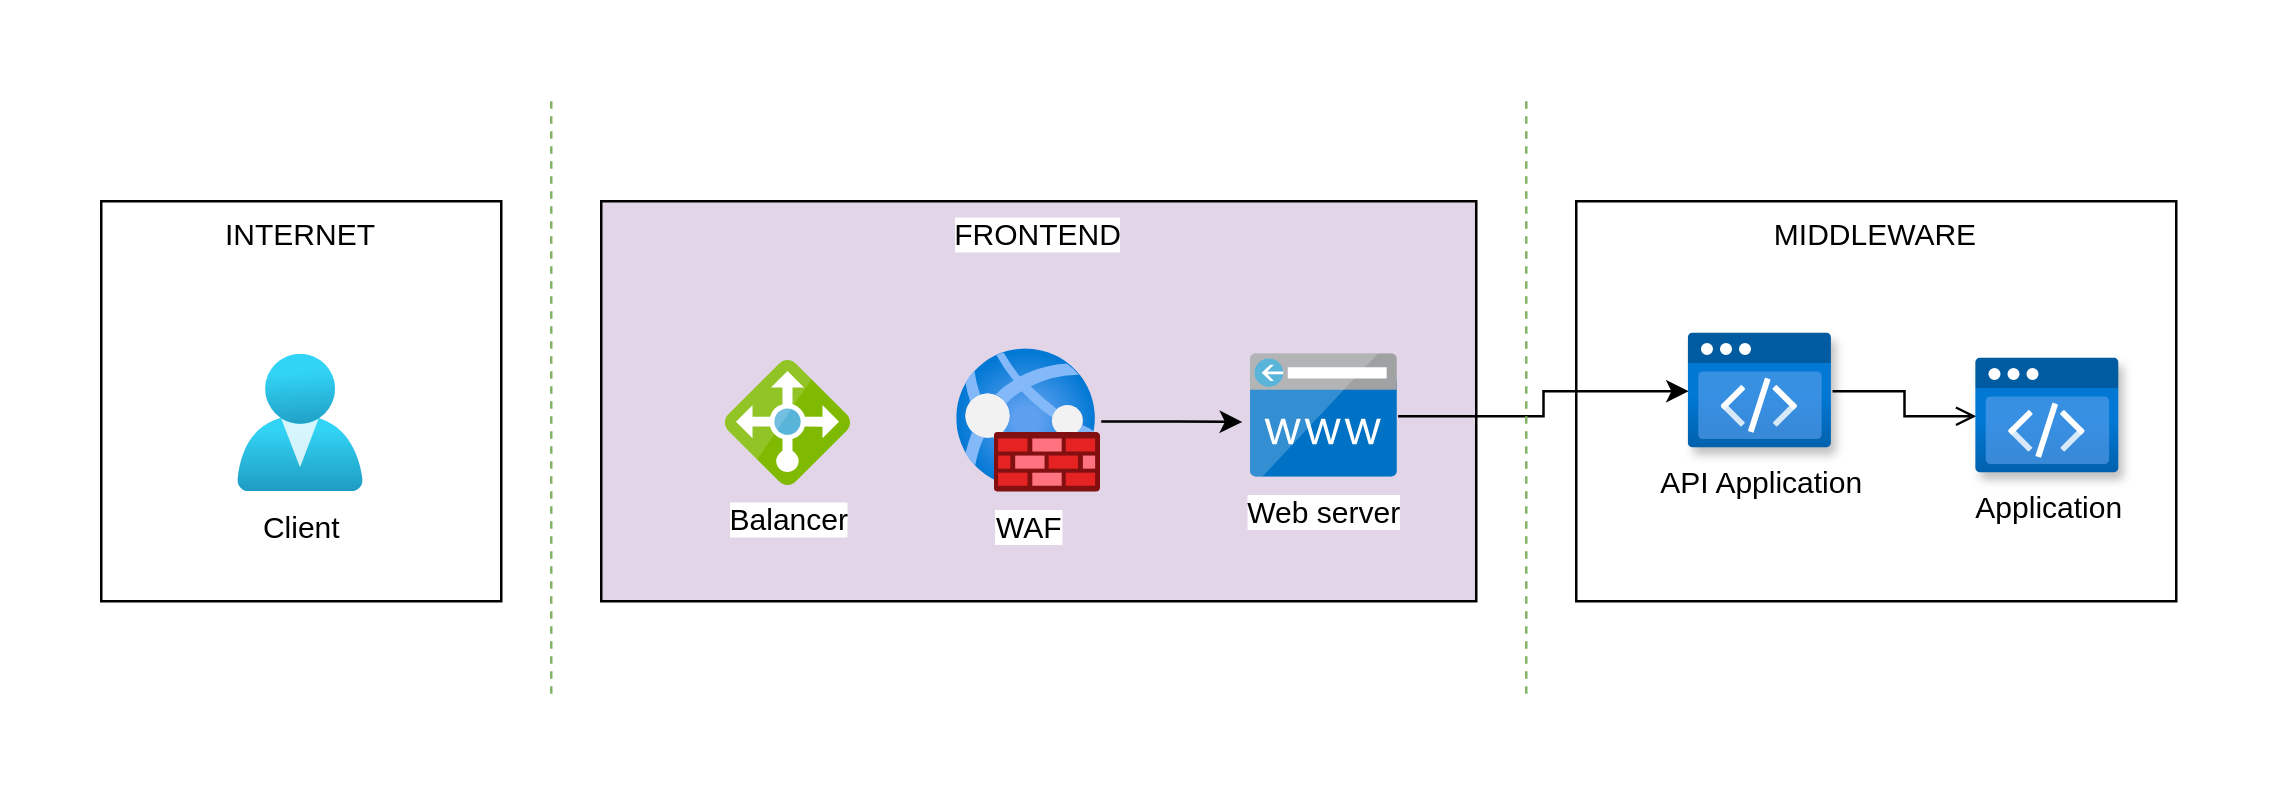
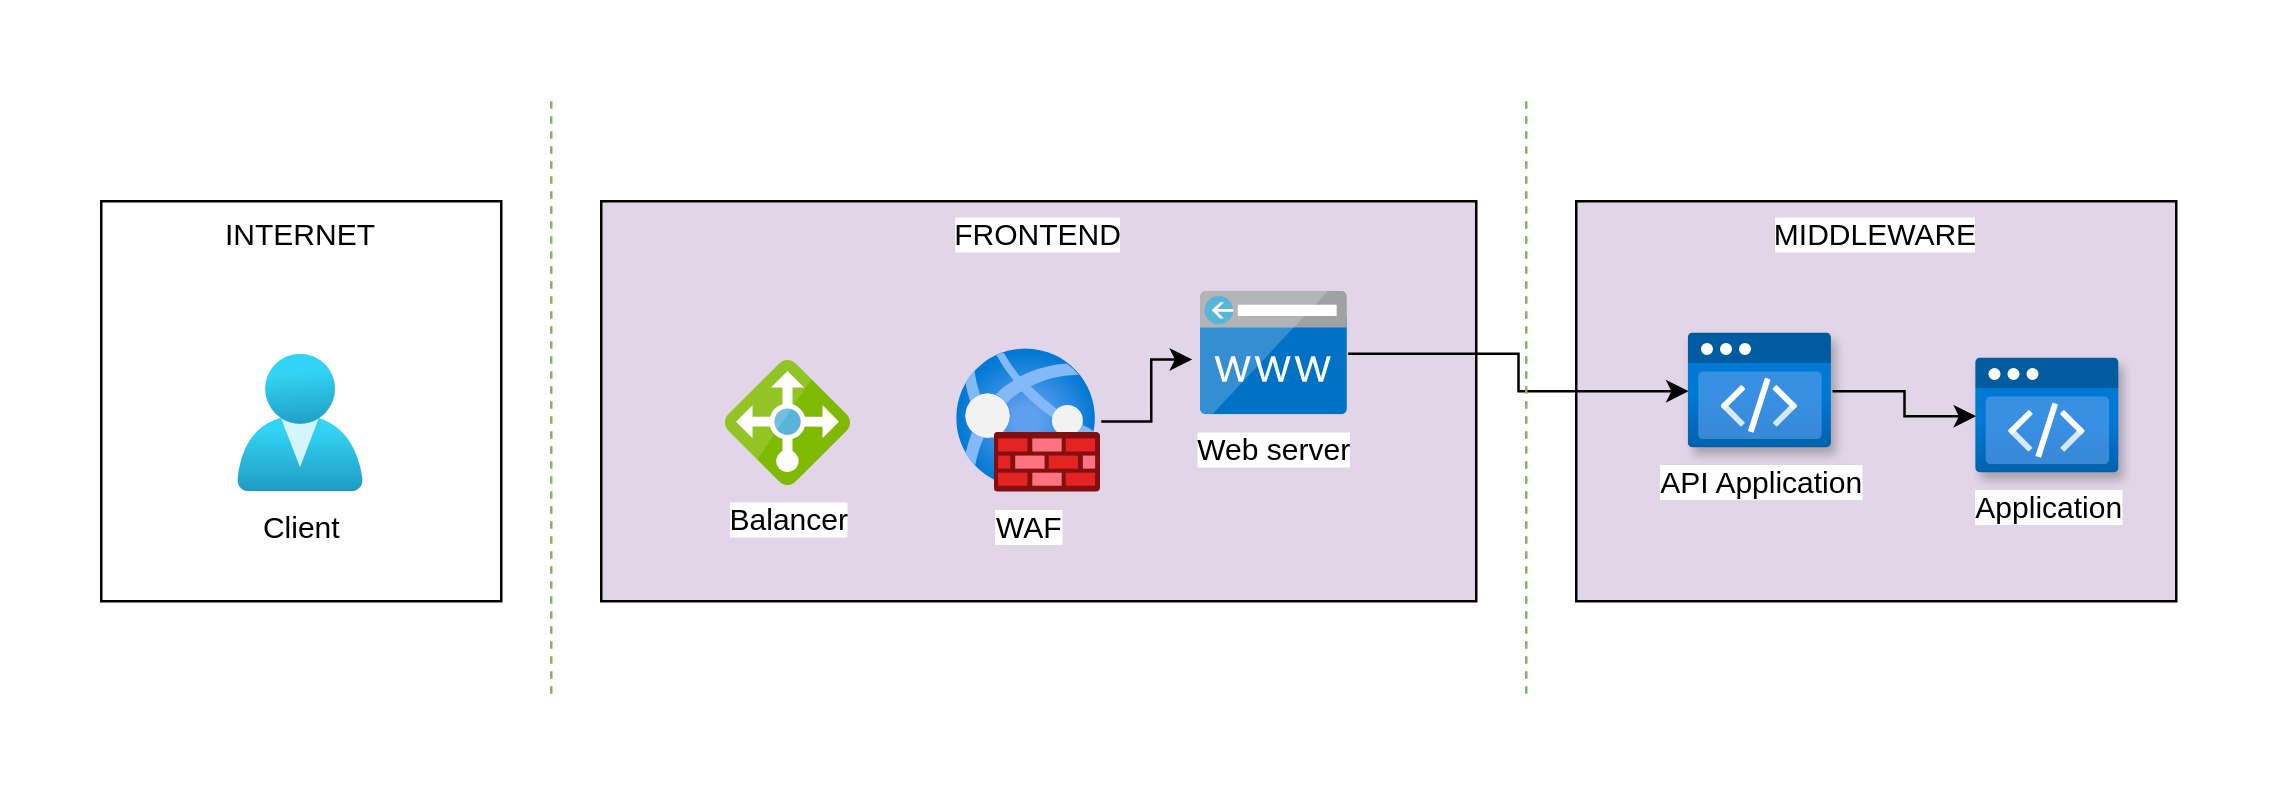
node "MIDDLEWARE": fillcolor #ffffff -> #e1d5e7
node "Web server": moved (1325, 416) -> (1275, 354)
edge "API Application" -> "Application": arrowhead open -> classic
